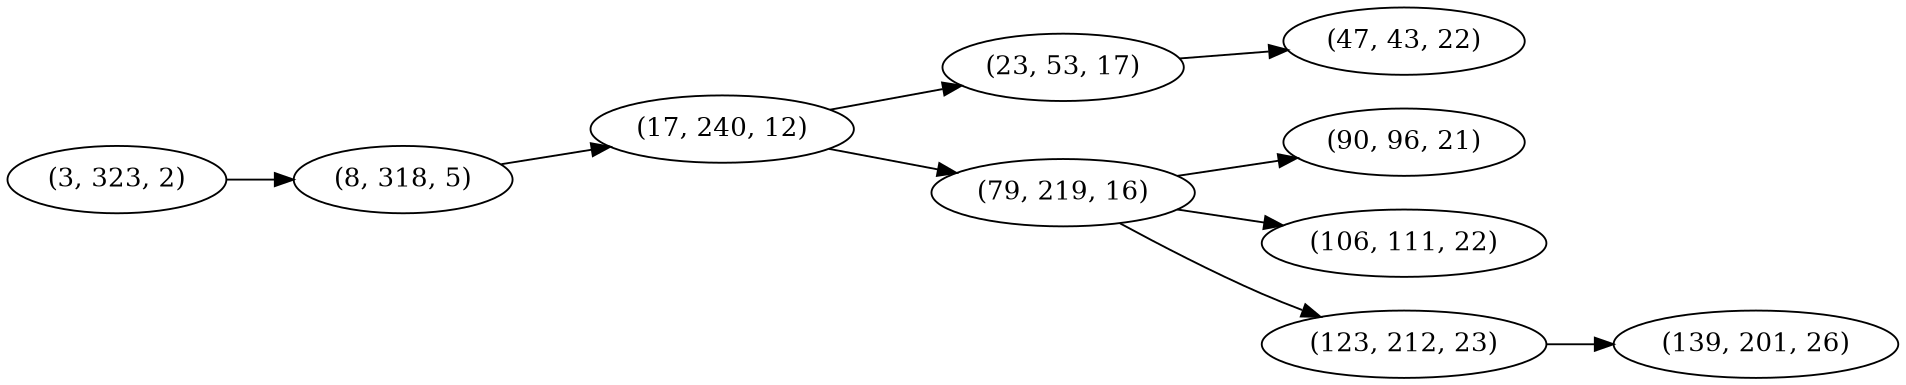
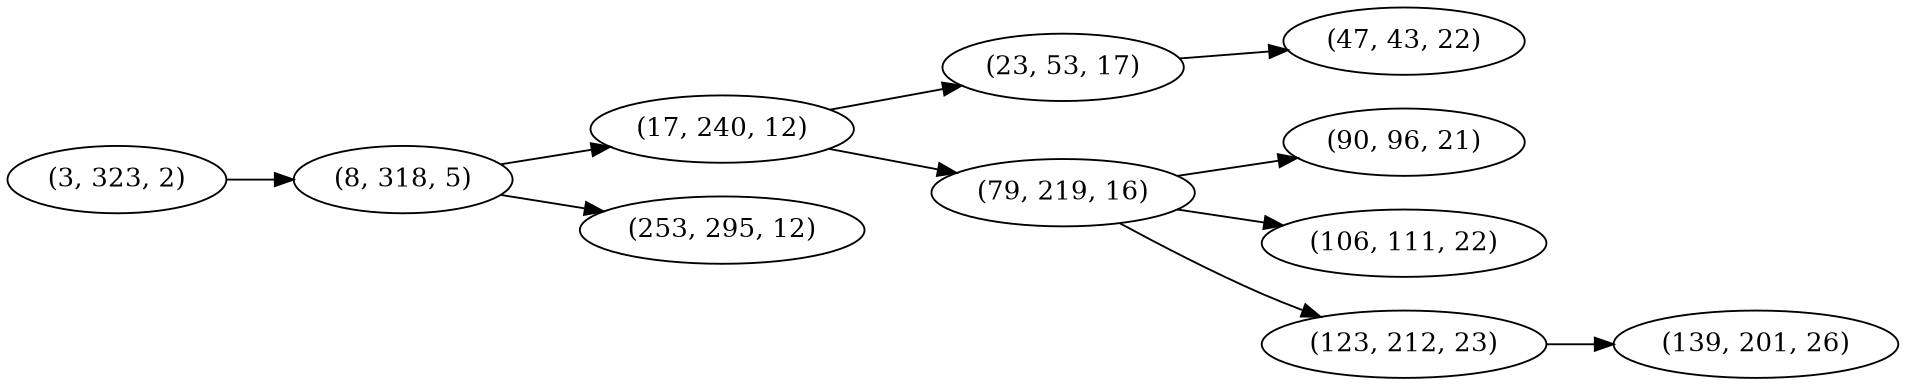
node "(253, 295, 12)": added
